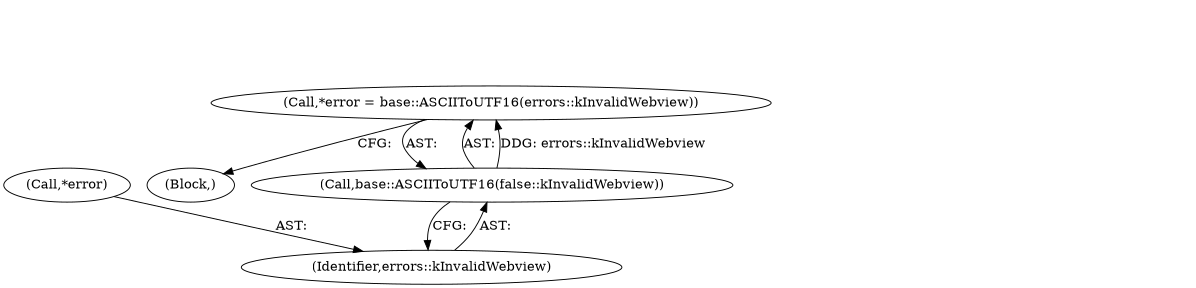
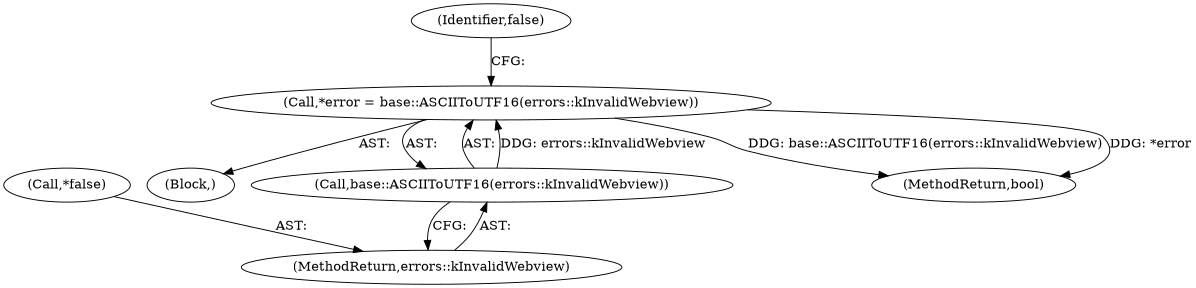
node "(Identifier,false)": added
edge "(Call,*error = base::ASCIIToUTF16(errors::kInvalidWebview))" -> "(Block,)": label "CFG: " -> "AST: "
node "(Call,*error)": label "(Call,*error)" -> "(Call,*false)"
node "(Call,base::ASCIIToUTF16(false::kInvalidWebview))": label "(Call,base::ASCIIToUTF16(false::kInvalidWebview))" -> "(Call,base::ASCIIToUTF16(errors::kInvalidWebview))"
node "(MethodReturn,bool)": added
node "(Identifier,errors::kInvalidWebview)": label "(Identifier,errors::kInvalidWebview)" -> "(MethodReturn,errors::kInvalidWebview)"
